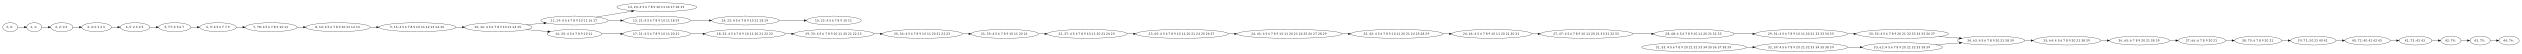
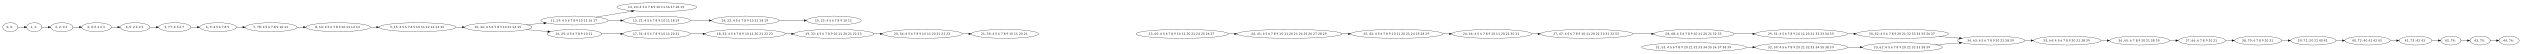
node "6, 9: 4 5 6 7 7 9": label "6, 9: 4 5 6 7 7 9" -> "6, 9: 4 5 6 7 8 9"
node "22, 37: 4 5 6 7 8 9 10 11 20 21 24 25": removed
